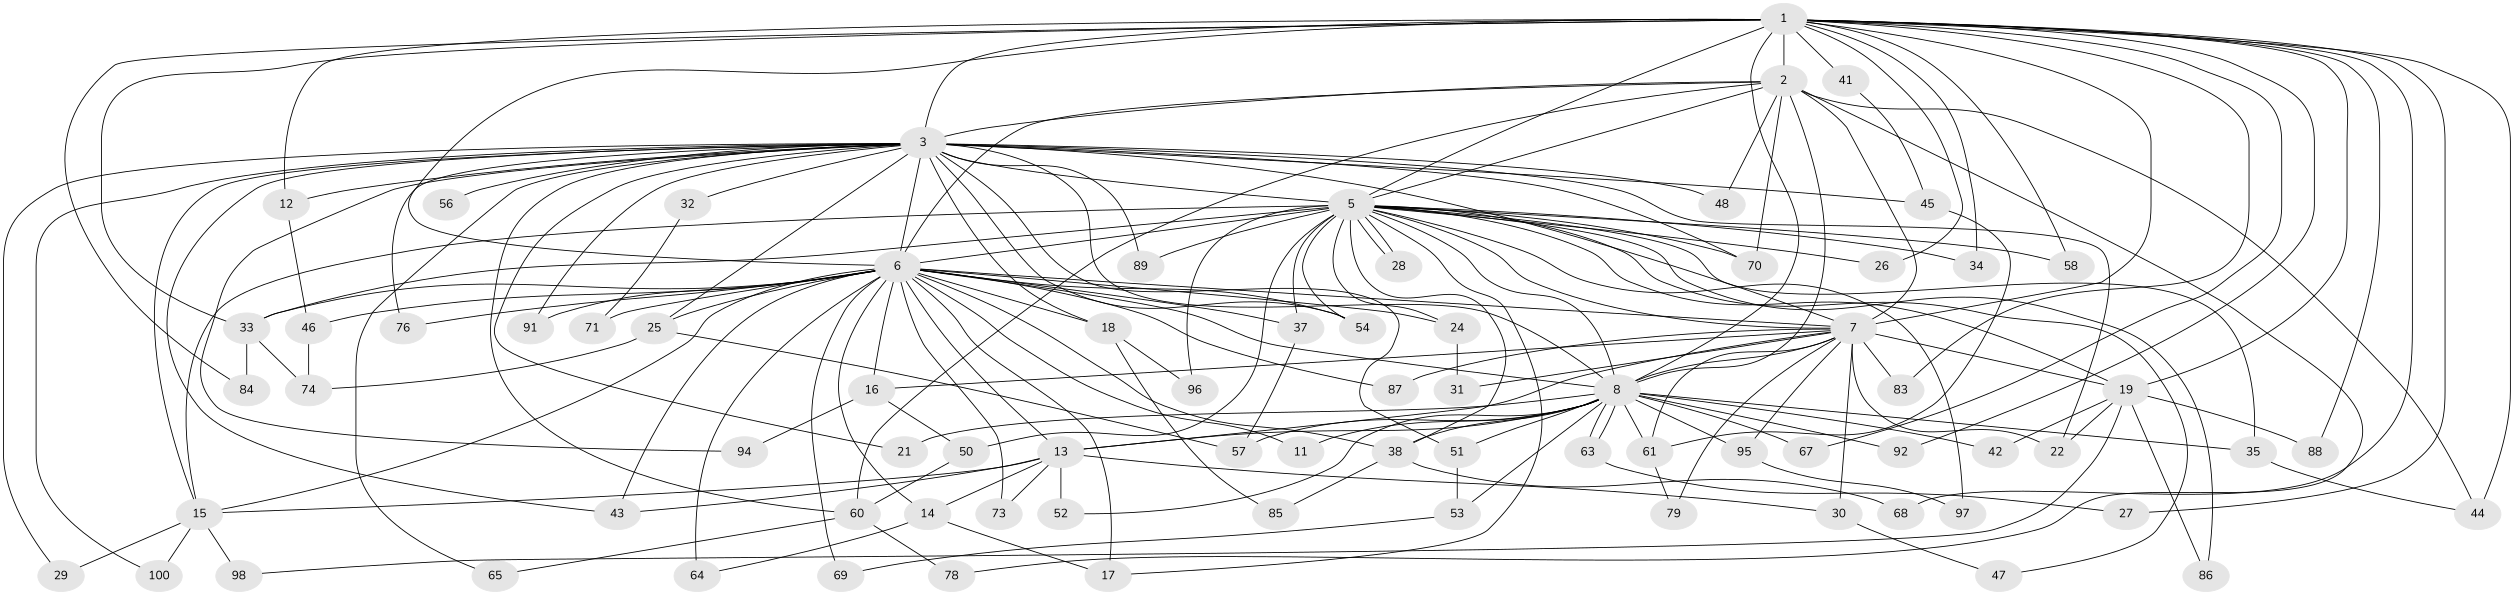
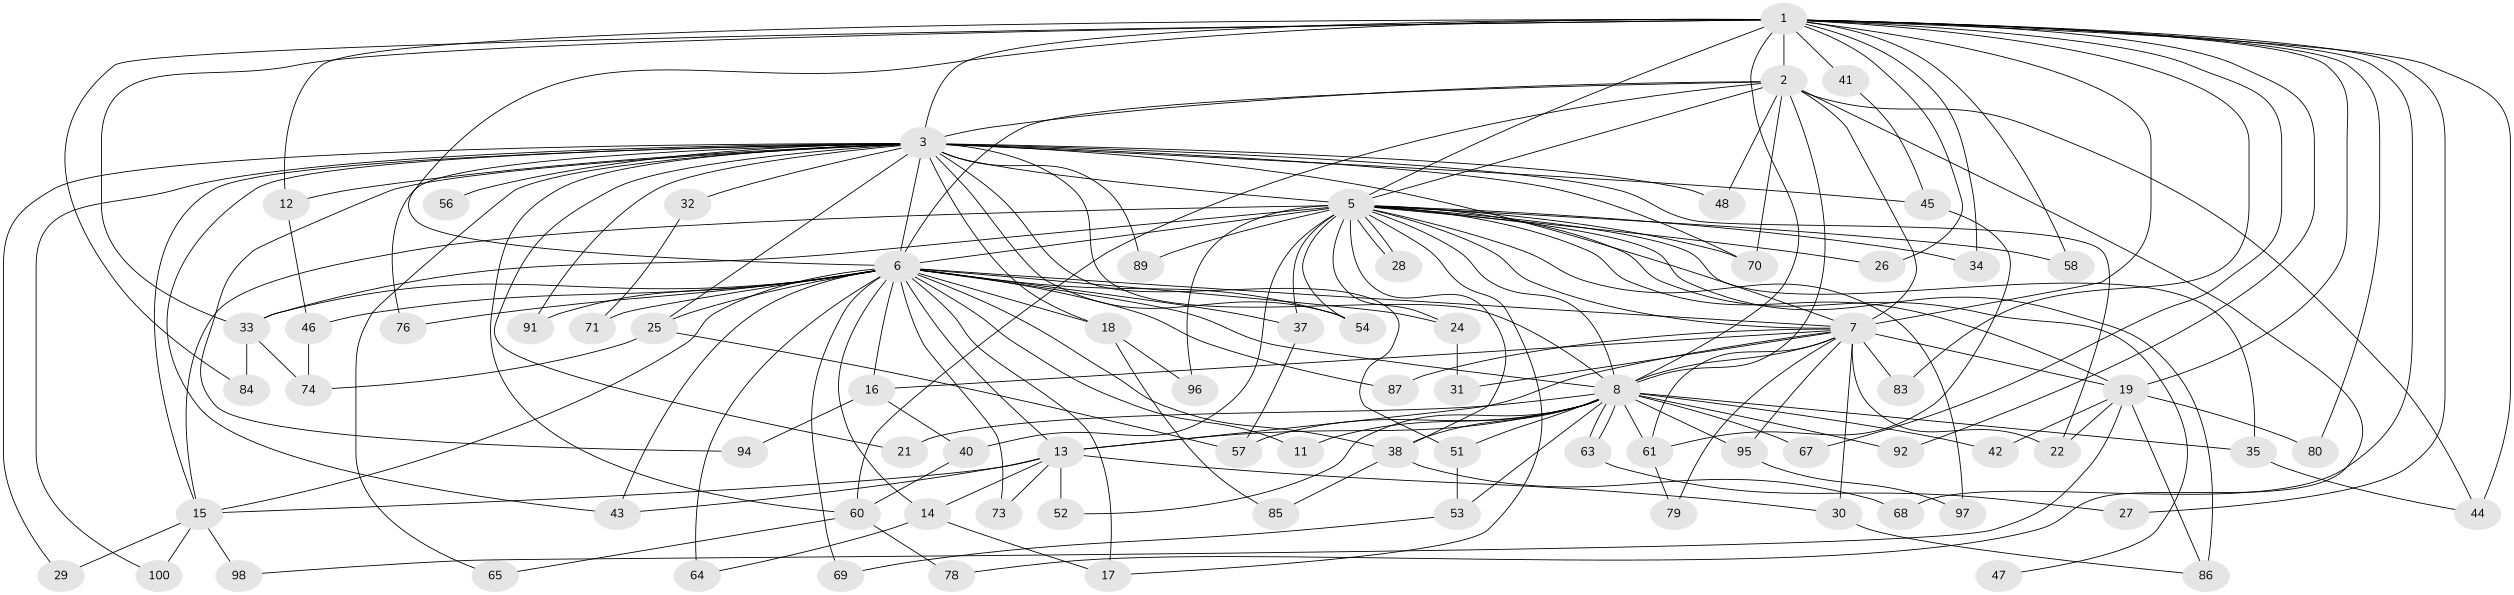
node "50": label "50" -> "40"
node "88": label "88" -> "80"
edge "30" -- "47": now "30" -- "86"
